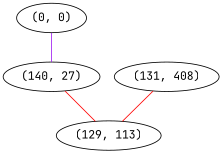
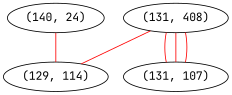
node "(0, 0)": removed
node "(140, 27)": label "(140, 27)" -> "(140, 24)"
node "(131, 107)": added
node "(129, 113)": label "(129, 113)" -> "(129, 114)"
